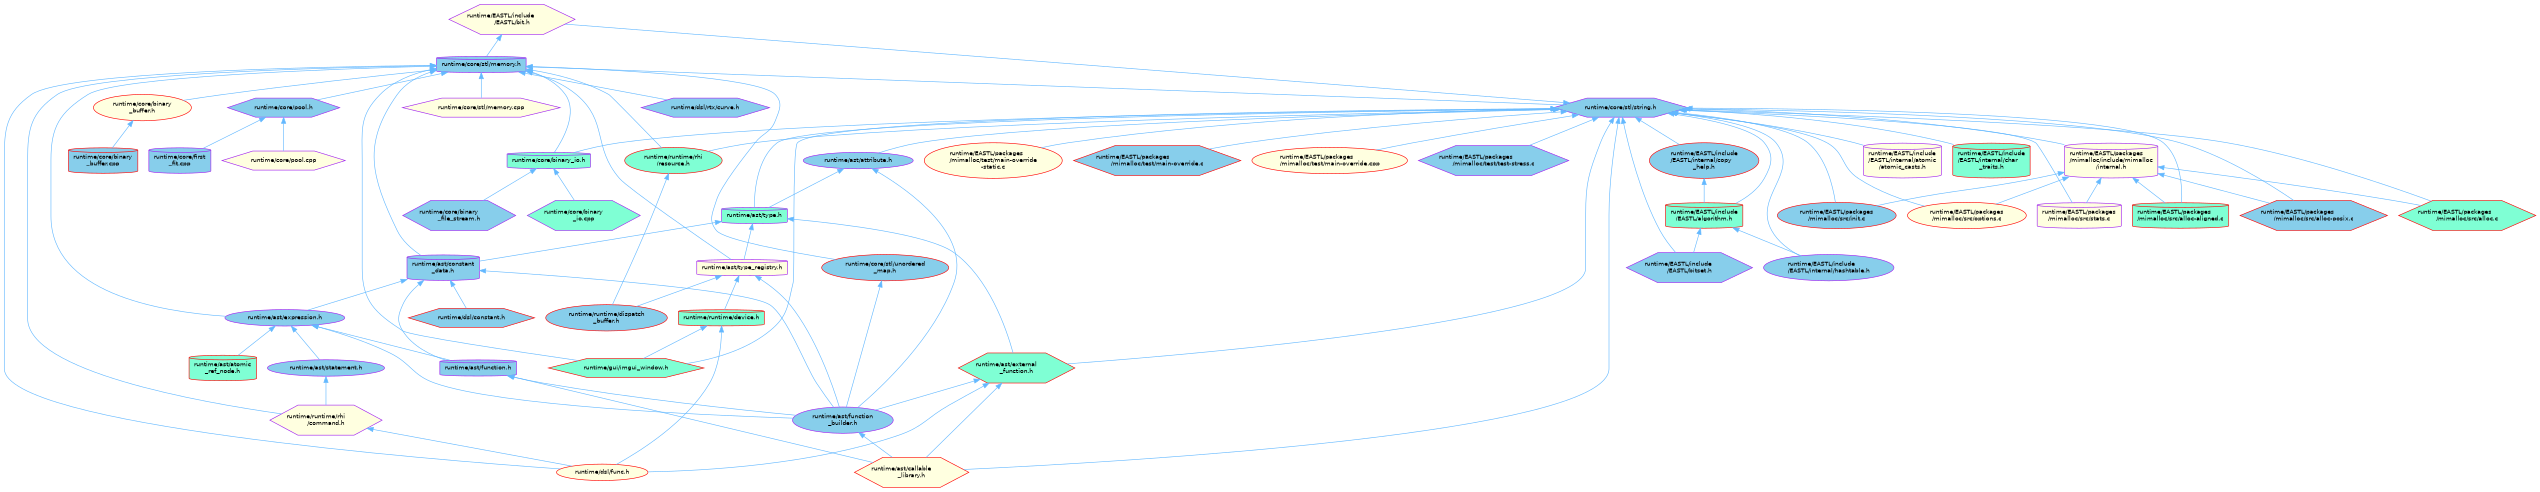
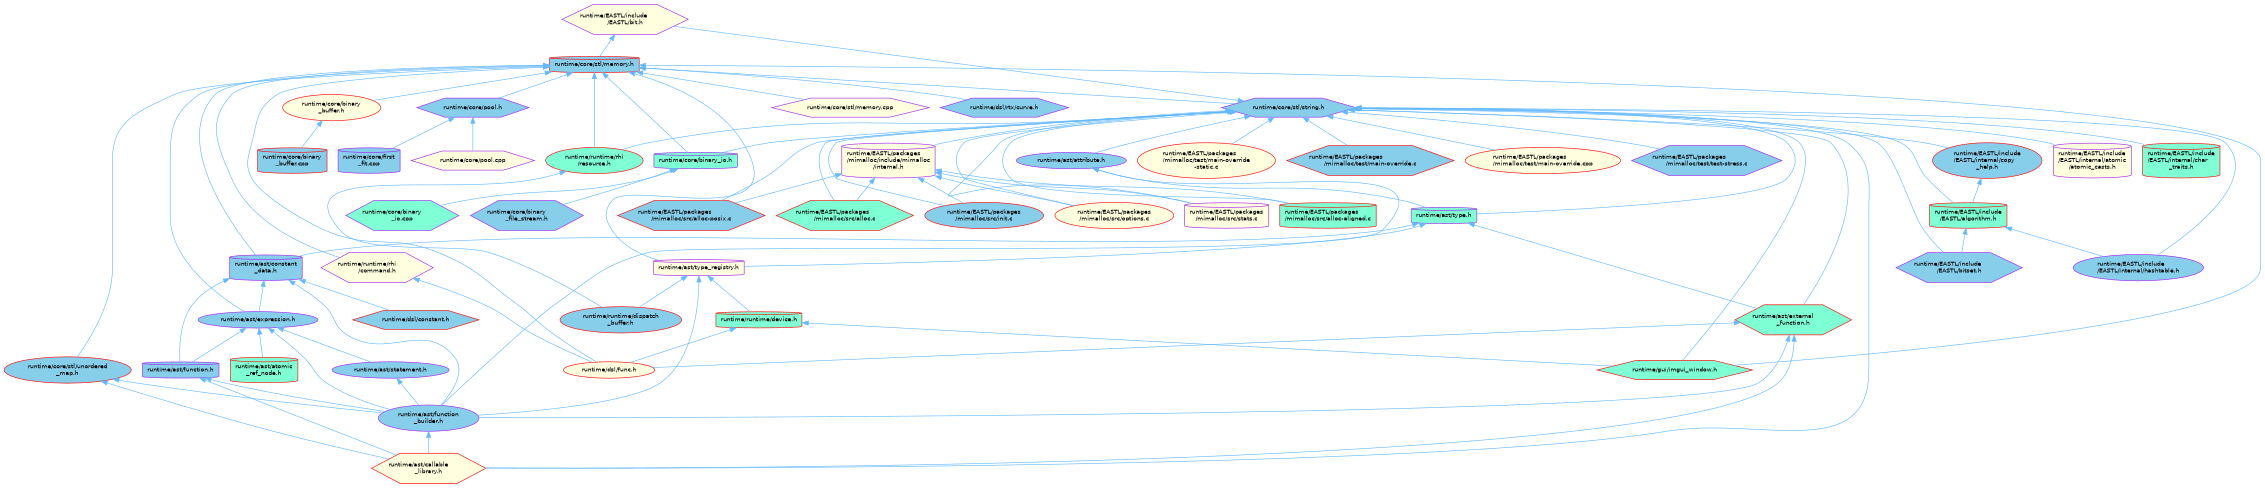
node "runtime/core/stl/memory.h": color purple -> red
edge "runtime/runtime/rhi /command.h" -> "runtime/ast/statement.h": now "runtime/ast/function _builder.h" -> "runtime/ast/statement.h"
edge "runtime/ast/callable _library.h" -> "runtime/core/stl/unordered _map.h": added
